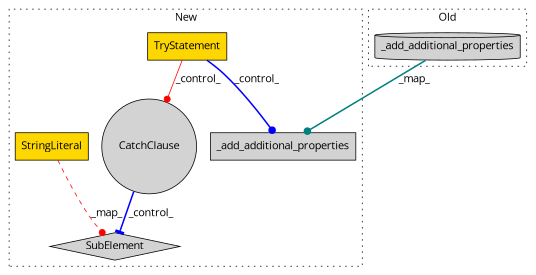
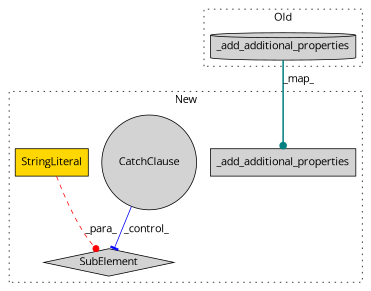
node "TryStatement": removed
edge "CatchClause" -> "SubElement": style bold -> solid
edge "StringLiteral" -> "SubElement": label "_map_" -> "_para_"
